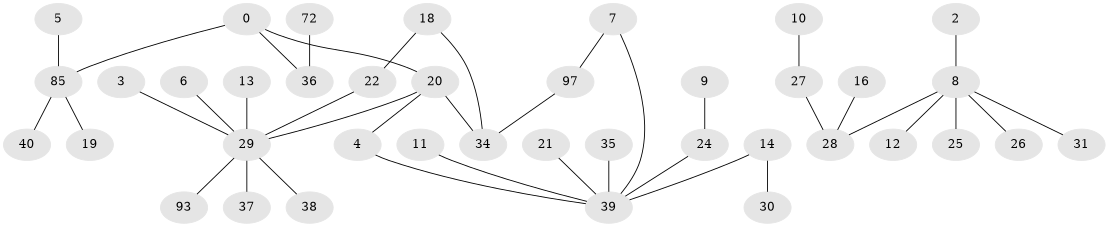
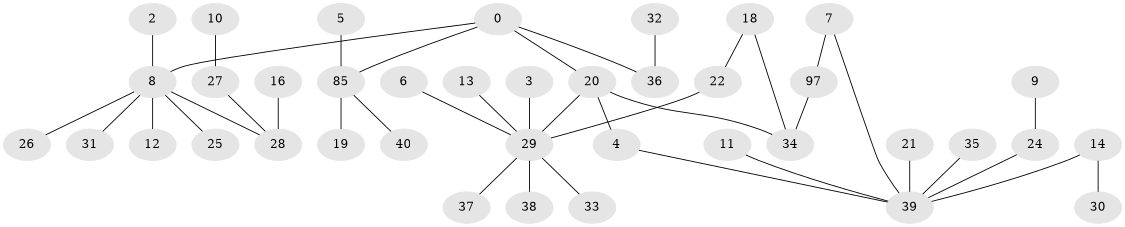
node "72": label "72" -> "32"
edge "0" -- "8": added
node "93": label "93" -> "33"
